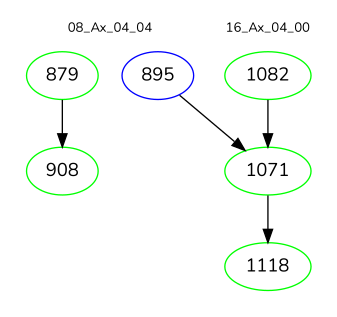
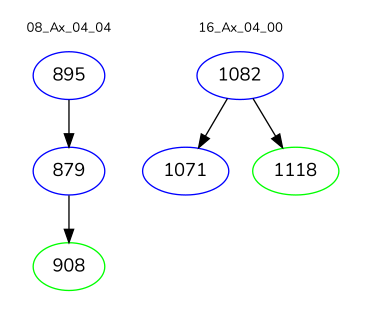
node "879": color green -> blue
node "1082": color green -> blue
edge "895" -> "1071": now "895" -> "879"
node "1071": color green -> blue
edge "1071" -> "1118": now "1082" -> "1118"
